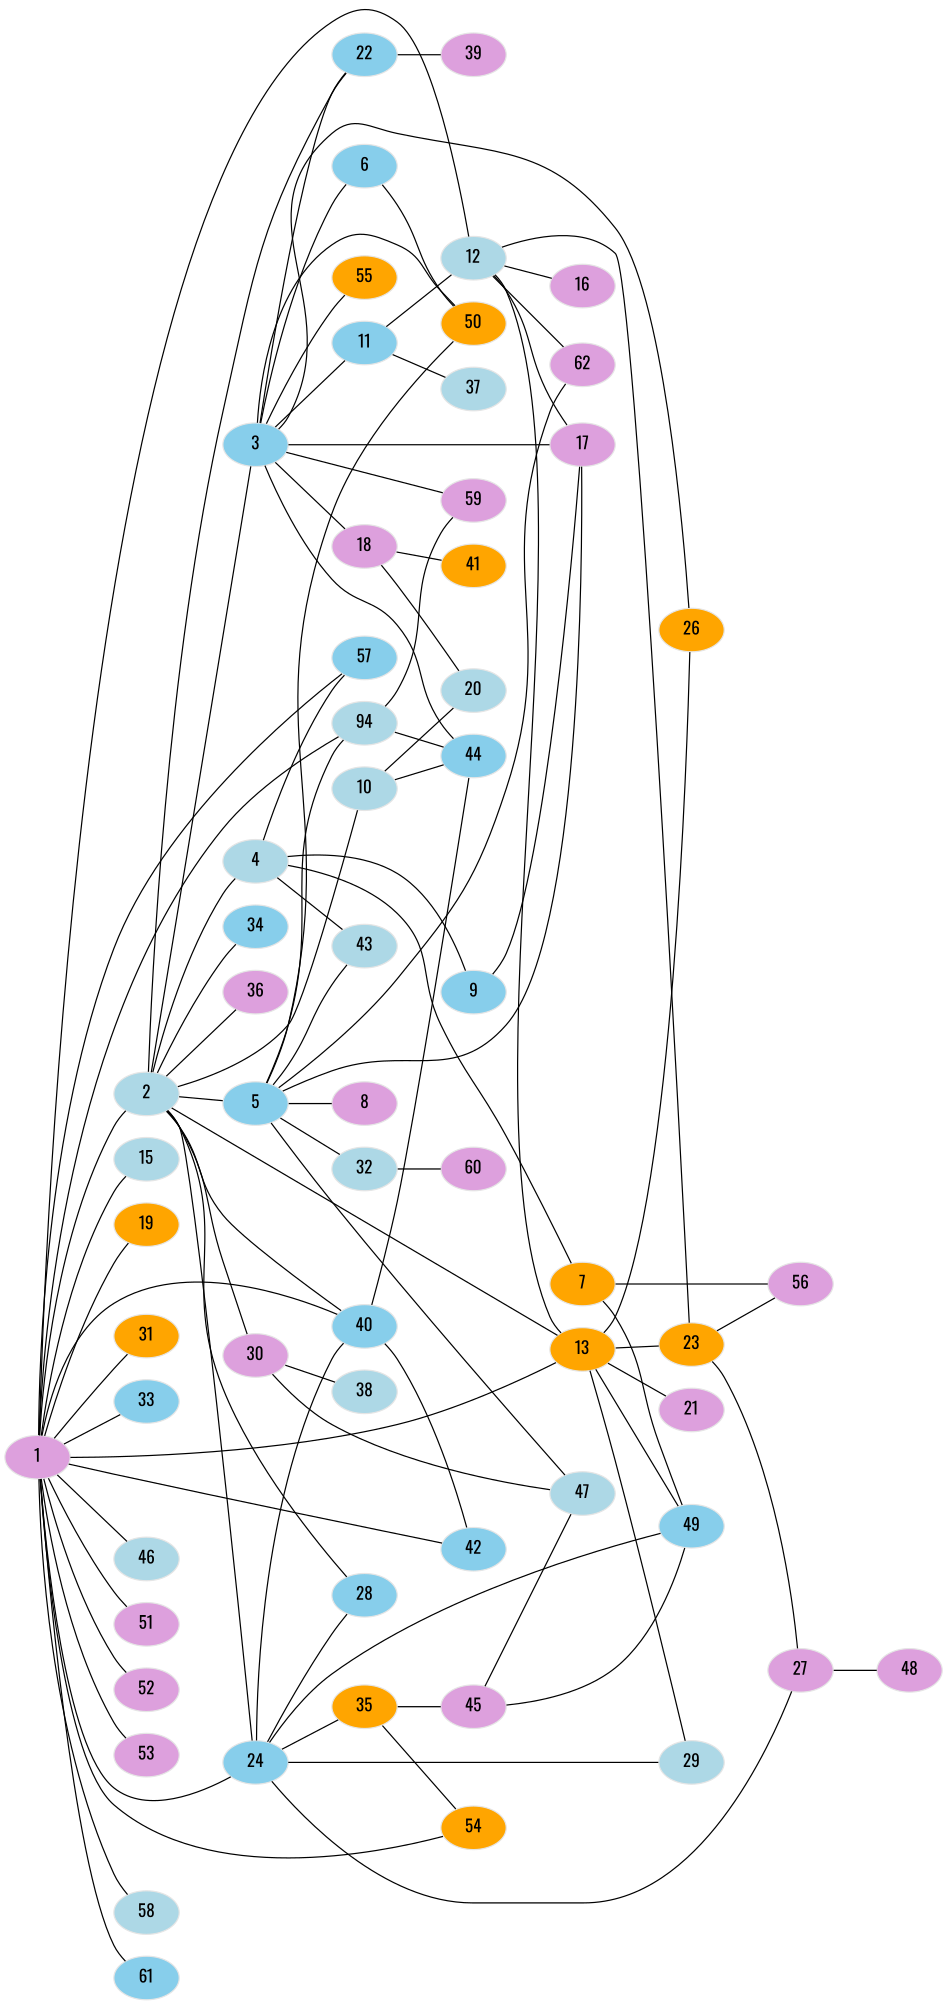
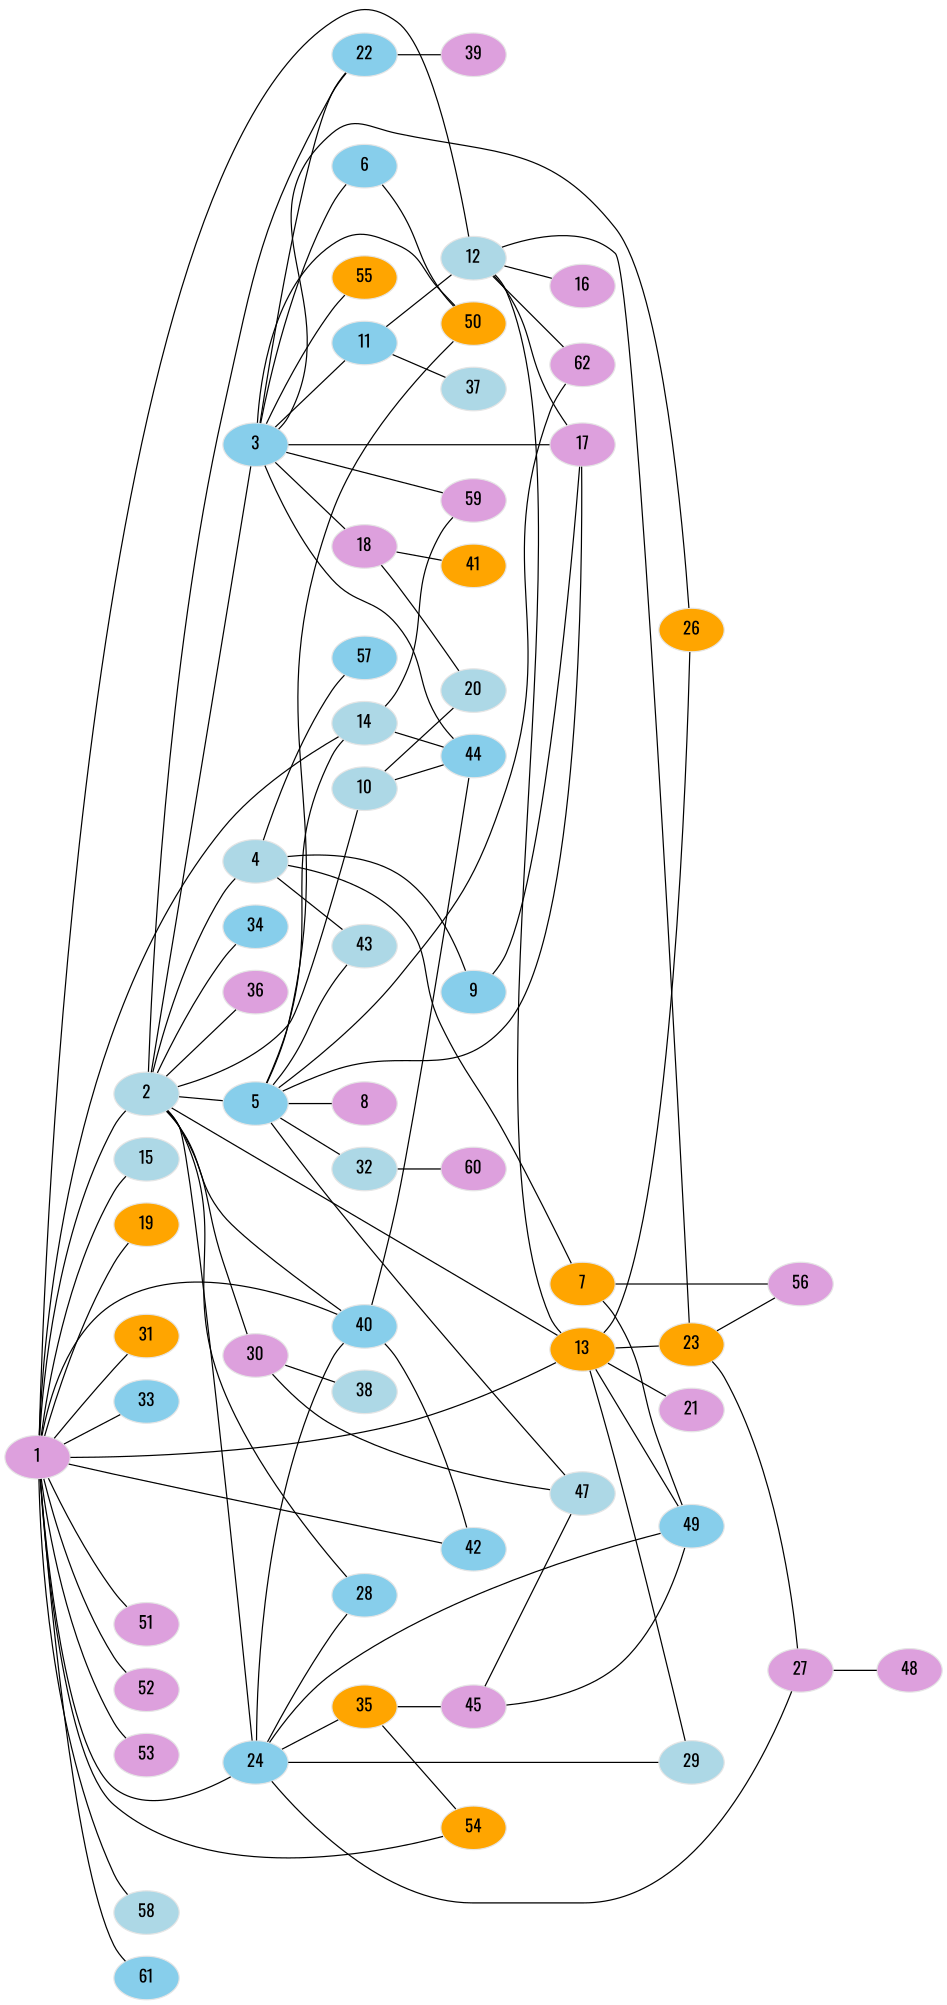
node "94": label "94" -> "14"
edge "57" -- "1": removed
node "46": removed
